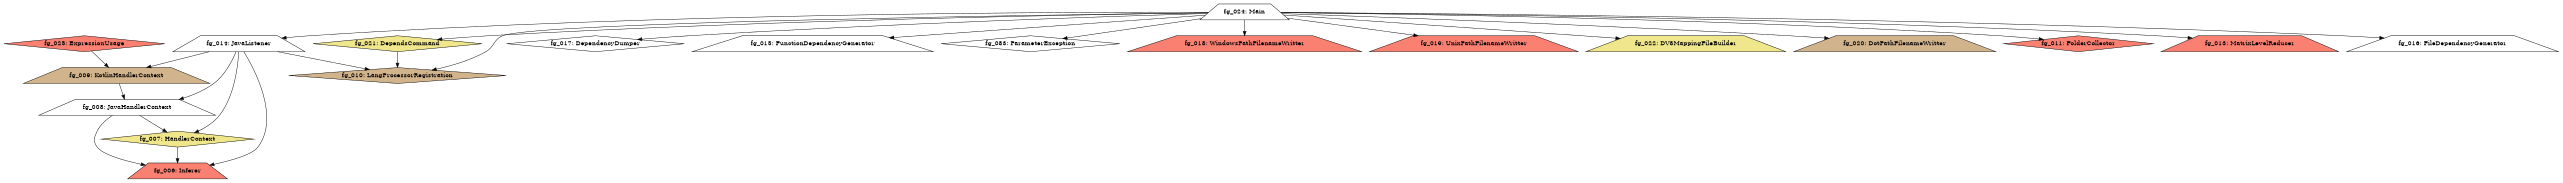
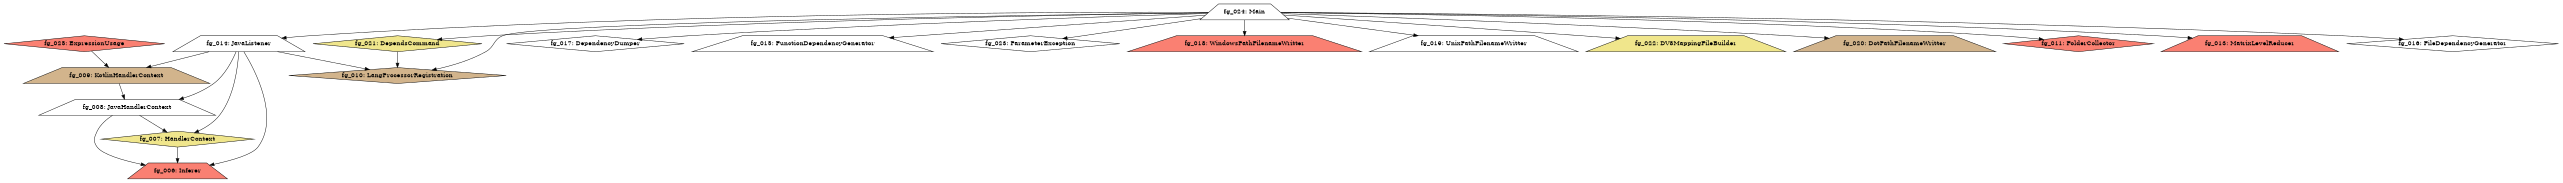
node "fg_083: ParameterException": label "fg_083: ParameterException" -> "fg_023: ParameterException"
node "fg_019: UnixPathFilenameWritter": fillcolor salmon -> white
node "fg_016: FileDependencyGenerator": shape trapezium -> diamond
